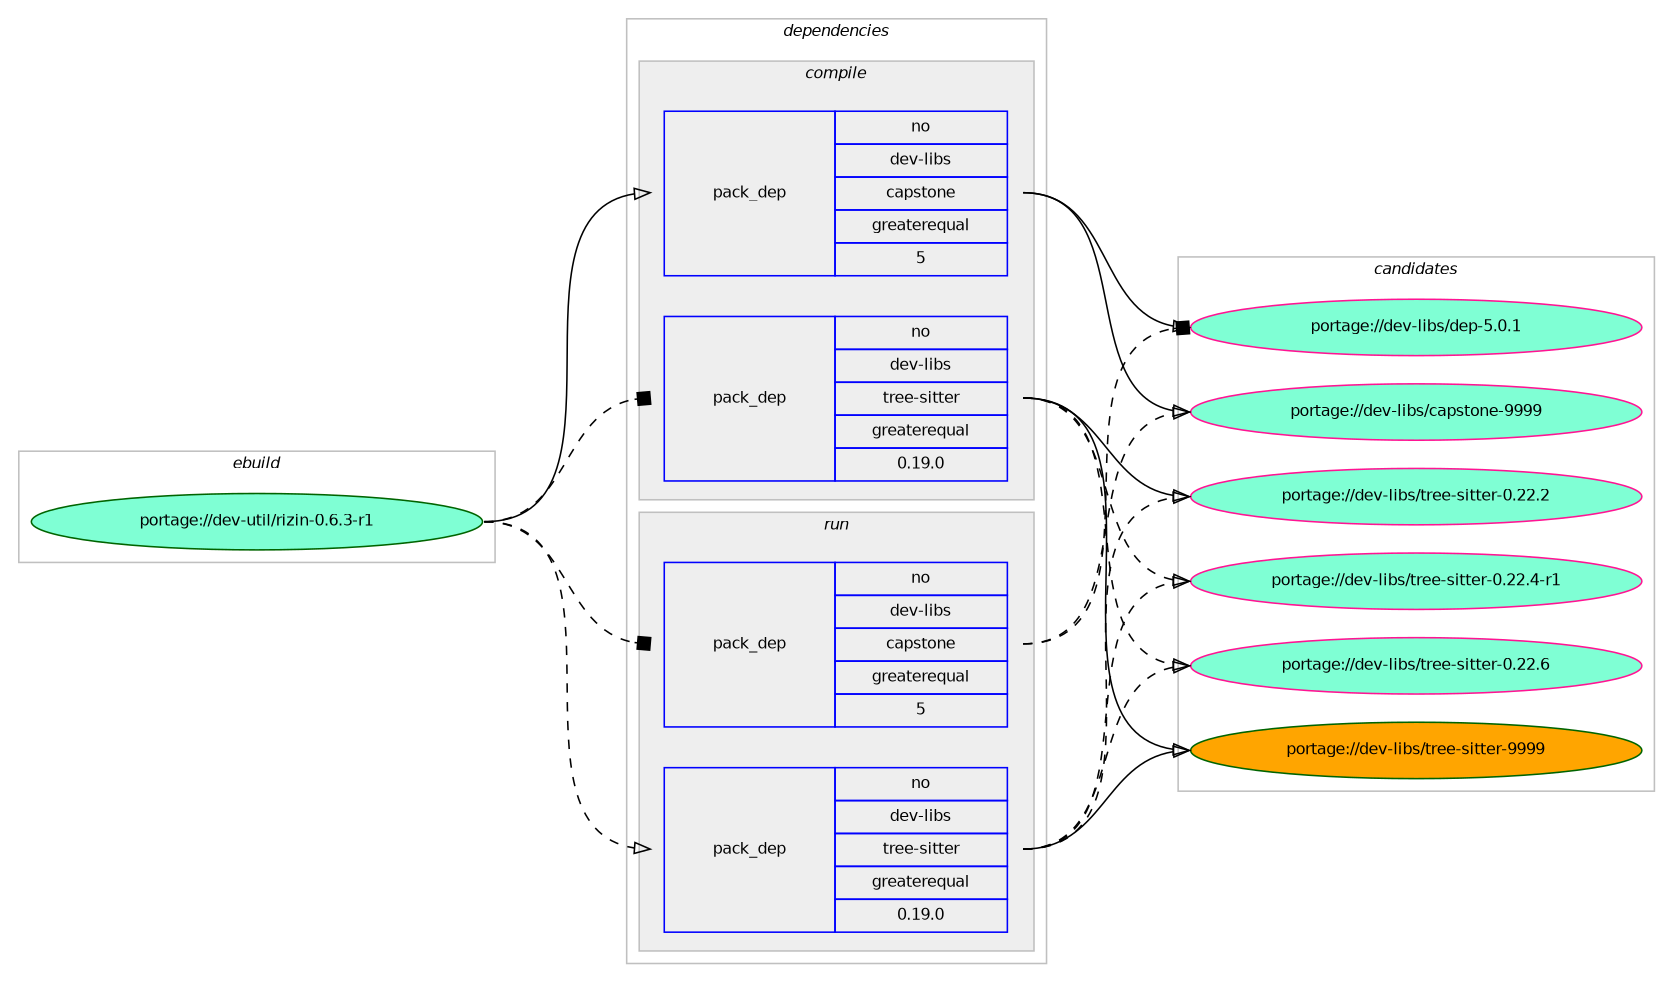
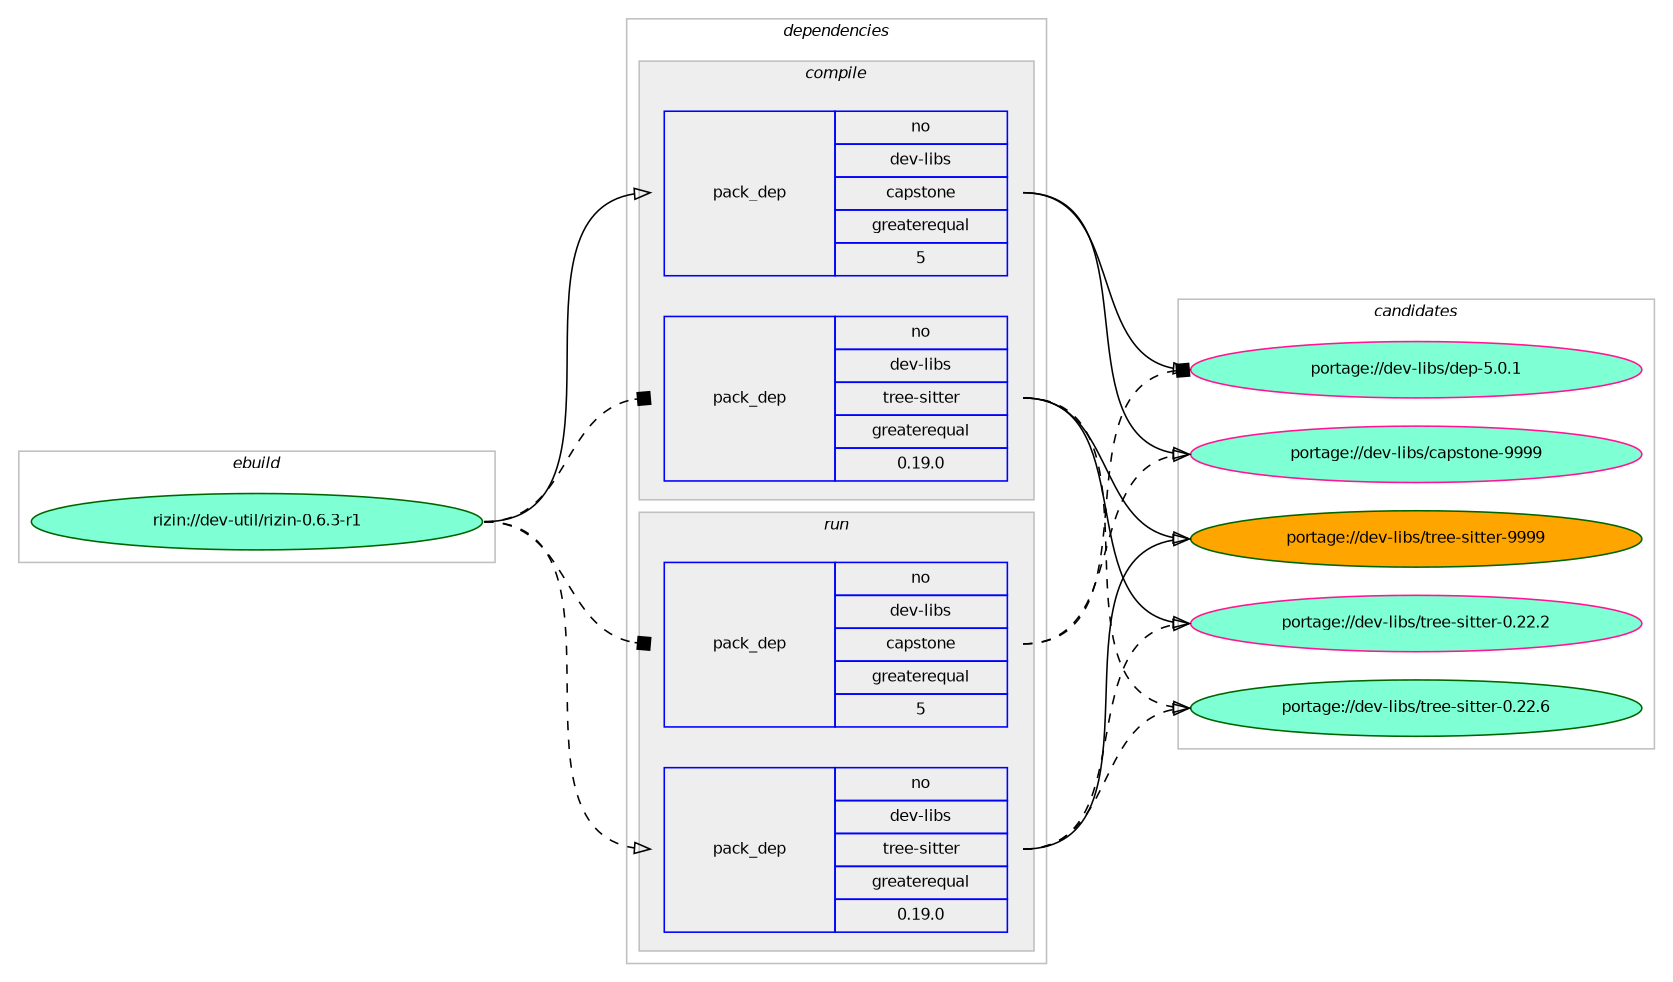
node "portage://dev-util/rizin-0.6.3-r1": label "portage://dev-util/rizin-0.6.3-r1" -> "rizin://dev-util/rizin-0.6.3-r1"
node "portage://dev-libs/tree-sitter-0.22.4-r1": removed
node "portage://dev-libs/tree-sitter-0.22.6": color deeppink -> darkgreen
